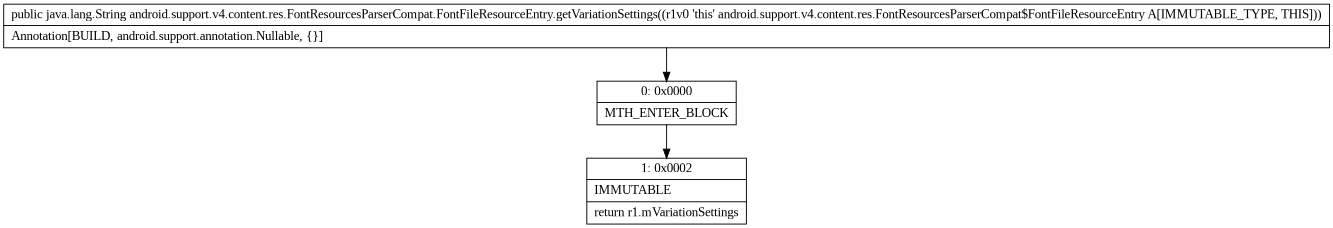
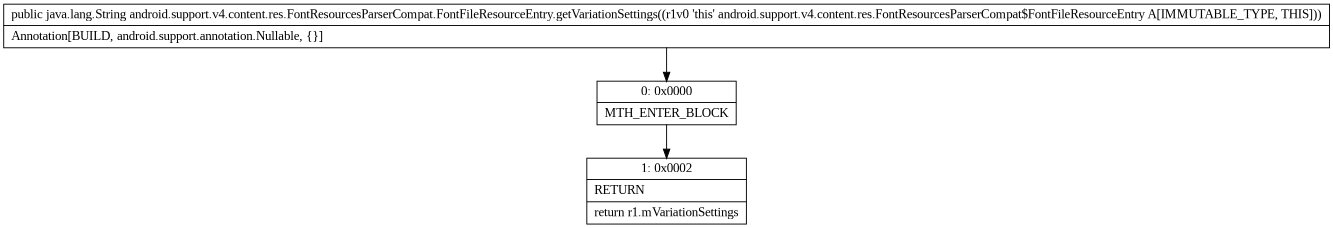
node "1: 0x0002": text "IMMUTABLE" -> "RETURN"
